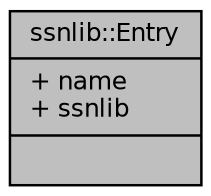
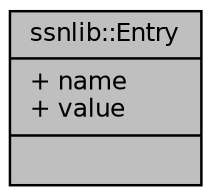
node "ssnlib::Entry": text "+ ssnlib" -> "+ value"
